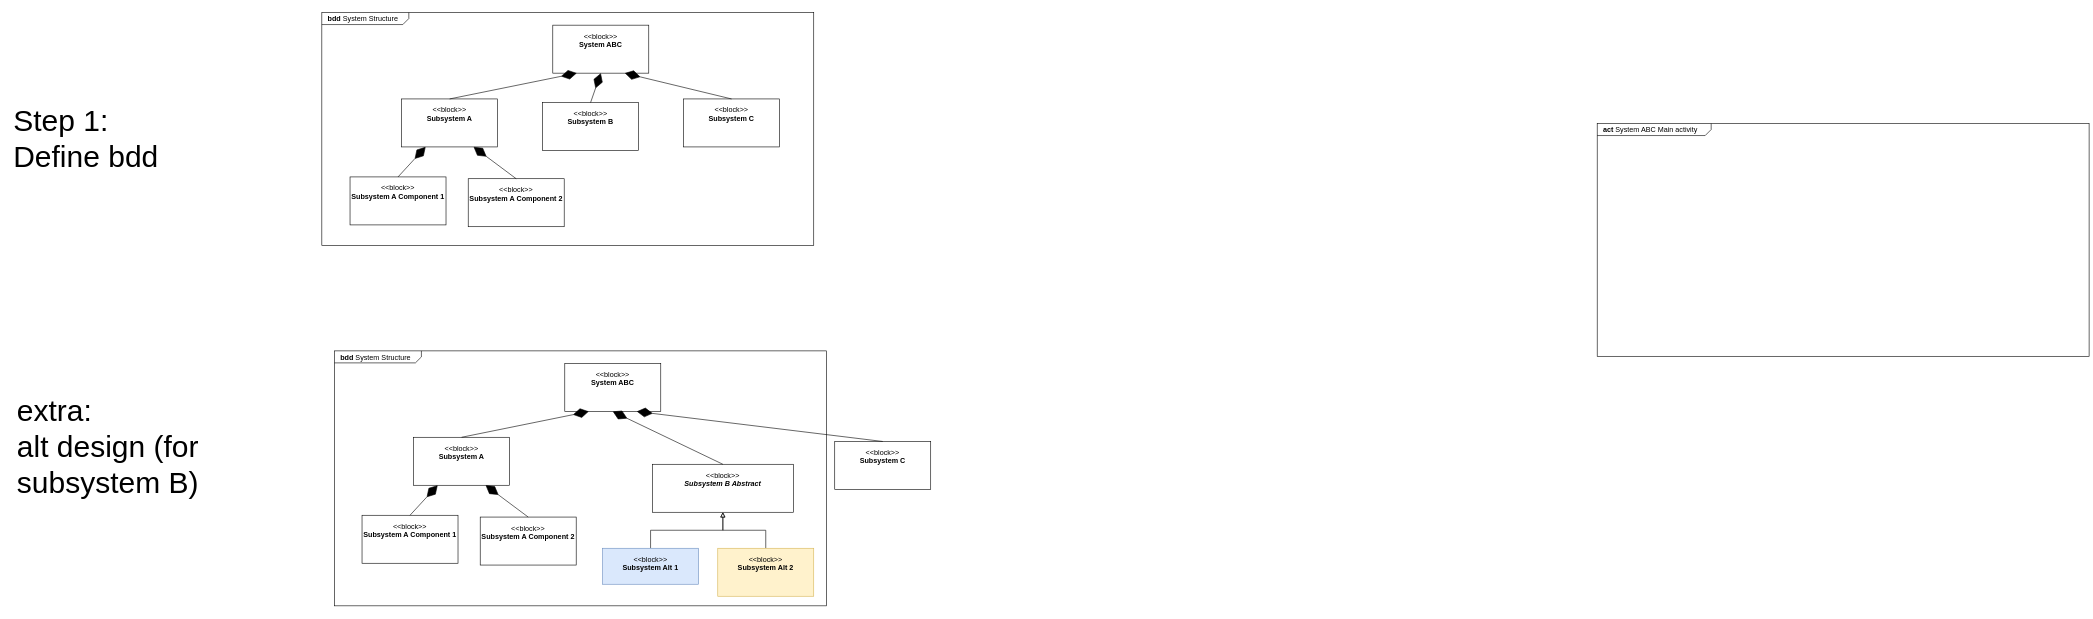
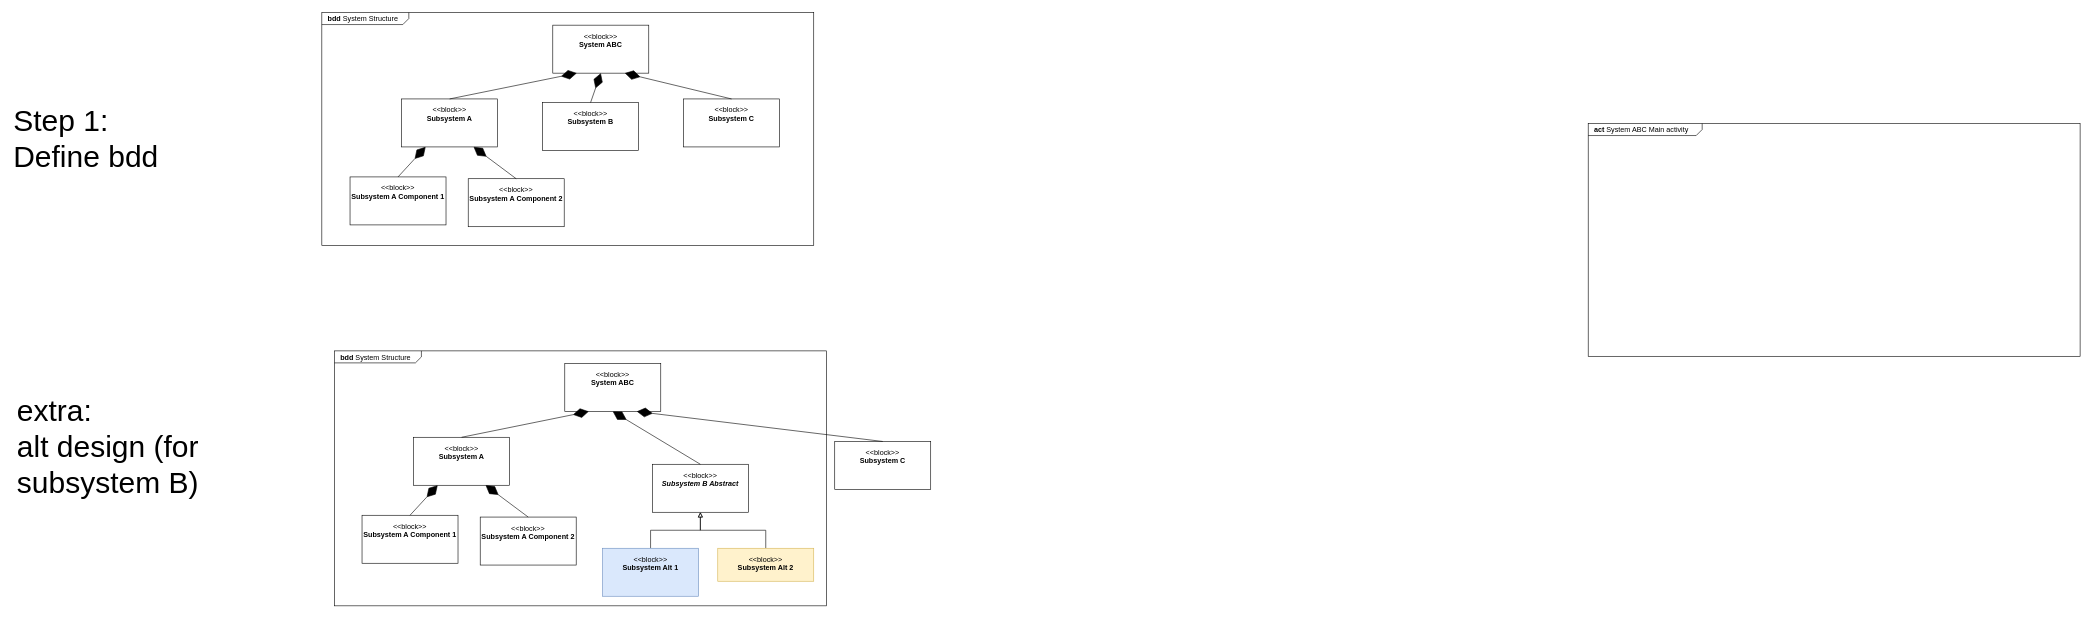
node "act System ABC Main activity": moved (1844, 240) -> (1835, 240)
node "<<block>> Subsystem B Abstract": size 141x48 -> 96x48
node "<<block>> Subsystem Alt 1": size 96x36 -> 96x48
node "<<block>> Subsystem Alt 2": size 96x48 -> 96x33
